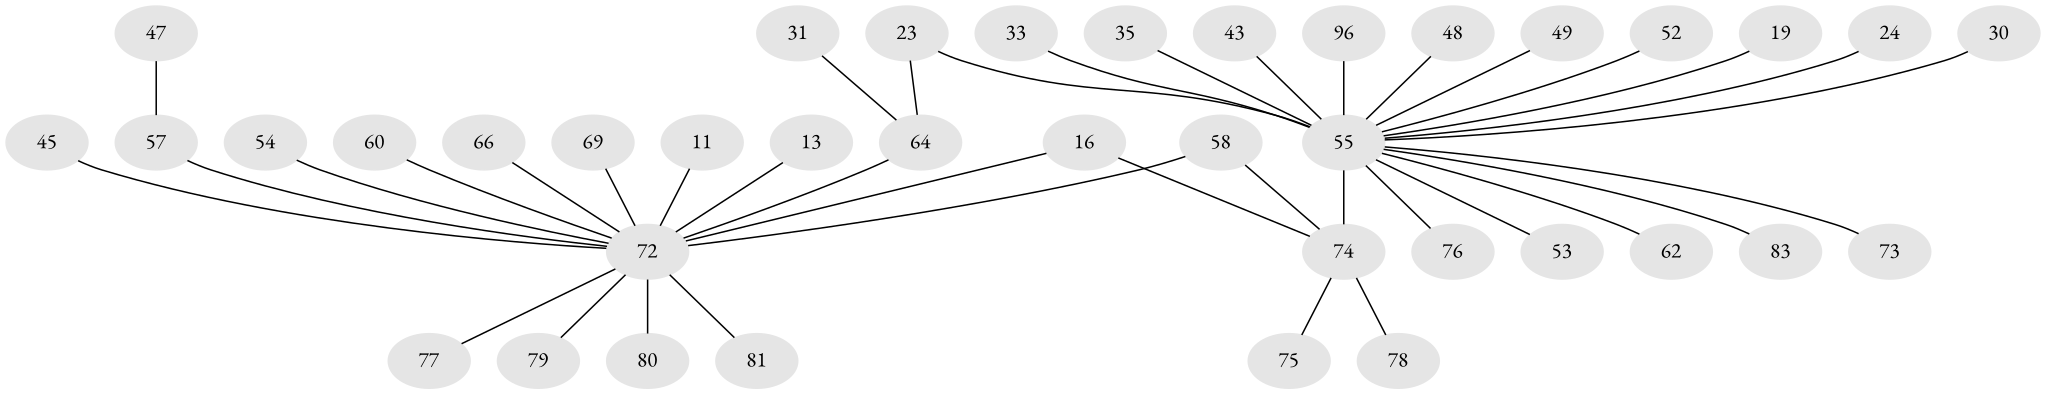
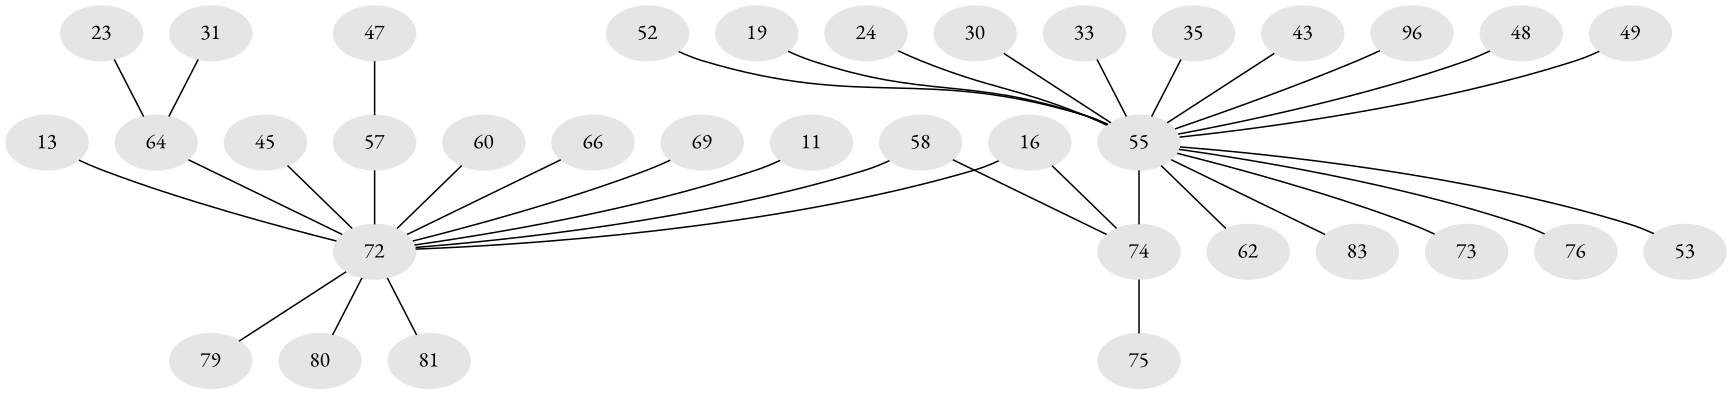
edge "23" -- "55": removed
node "54": removed
node "77": removed
node "78": removed
